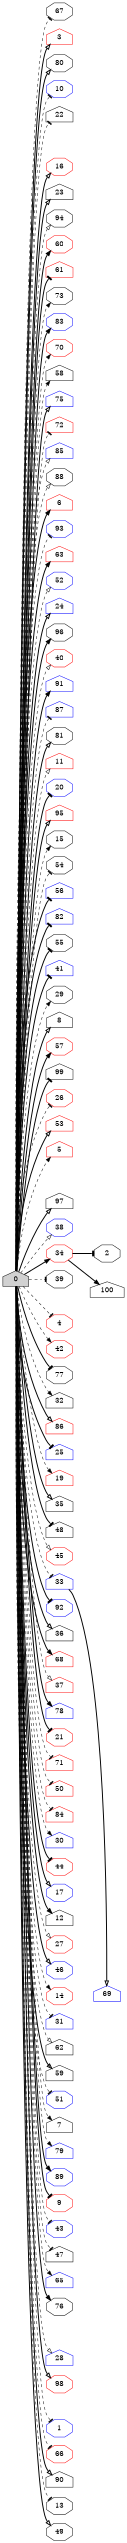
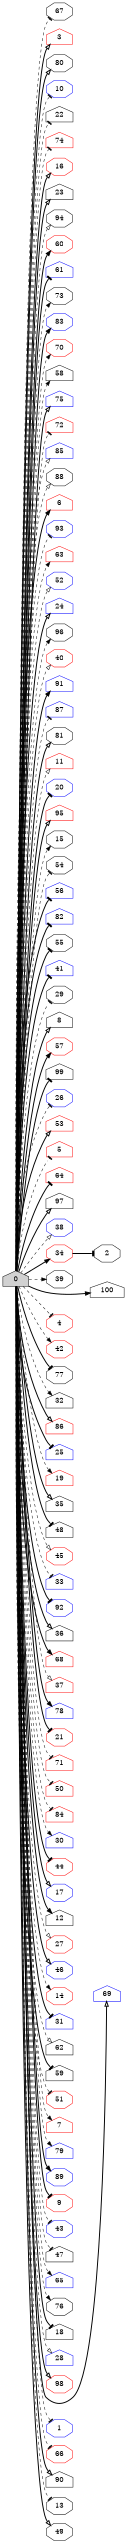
node "74": added
node "61": color red -> blue
edge "0" -> "63": style bold -> dashed
edge "0" -> "96": style bold -> dashed
edge "0" -> "29": arrowhead normal -> tee
node "26": color red -> blue
node "64": added
edge "0" -> "5": arrowhead normal -> tee
edge "34" -> "100": now "0" -> "100"
edge "0" -> "39": arrowhead tee -> normal
edge "0" -> "31": style dashed -> bold
edge "0" -> "59": arrowhead onormal -> tee
edge "33" -> "69": now "0" -> "69"
edge "0" -> "76": style bold -> dashed
node "51": color blue -> red
node "7": color black -> red
node "18": added
